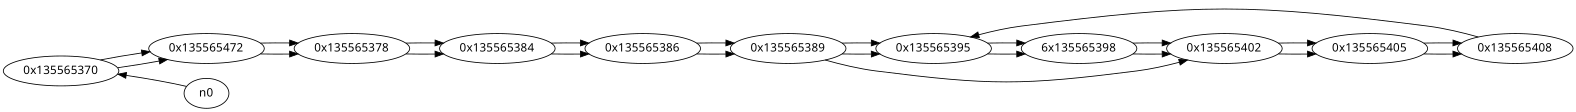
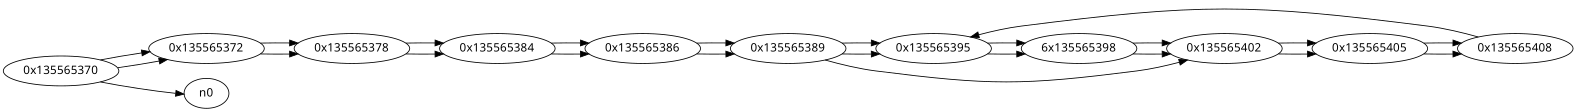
node "0x135565472": label "0x135565472" -> "0x135565372"
edge "n0" -> "0x135565370": reversed
